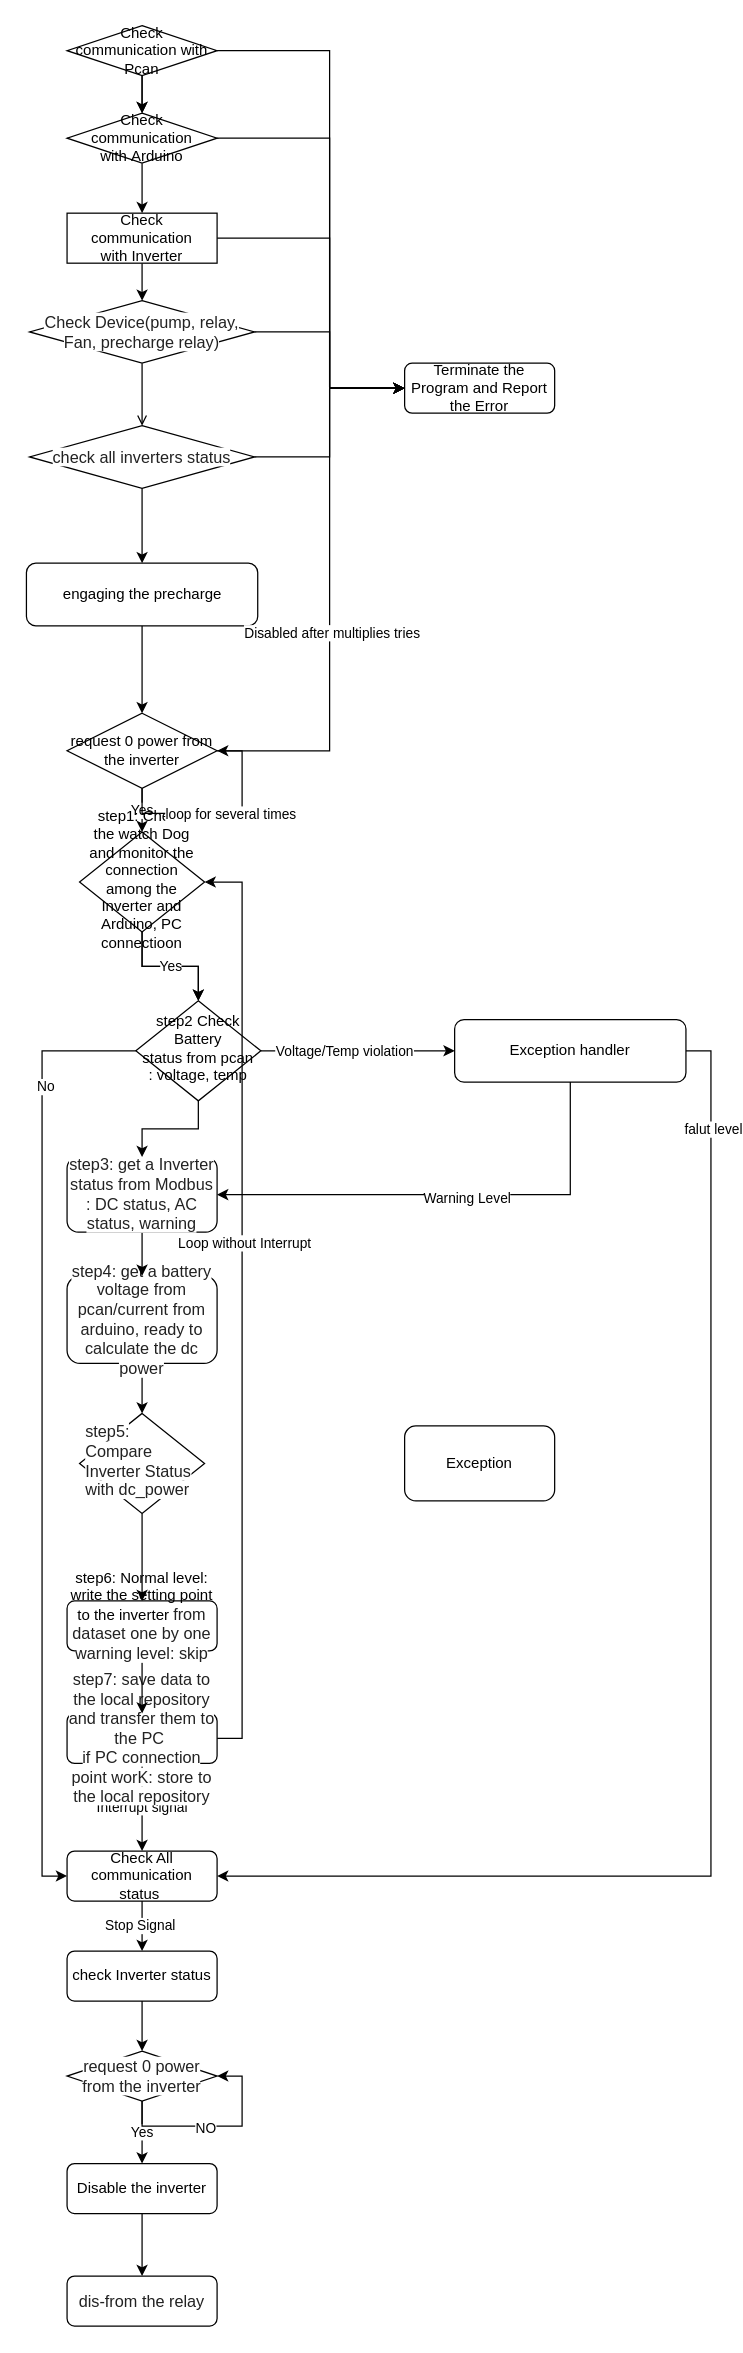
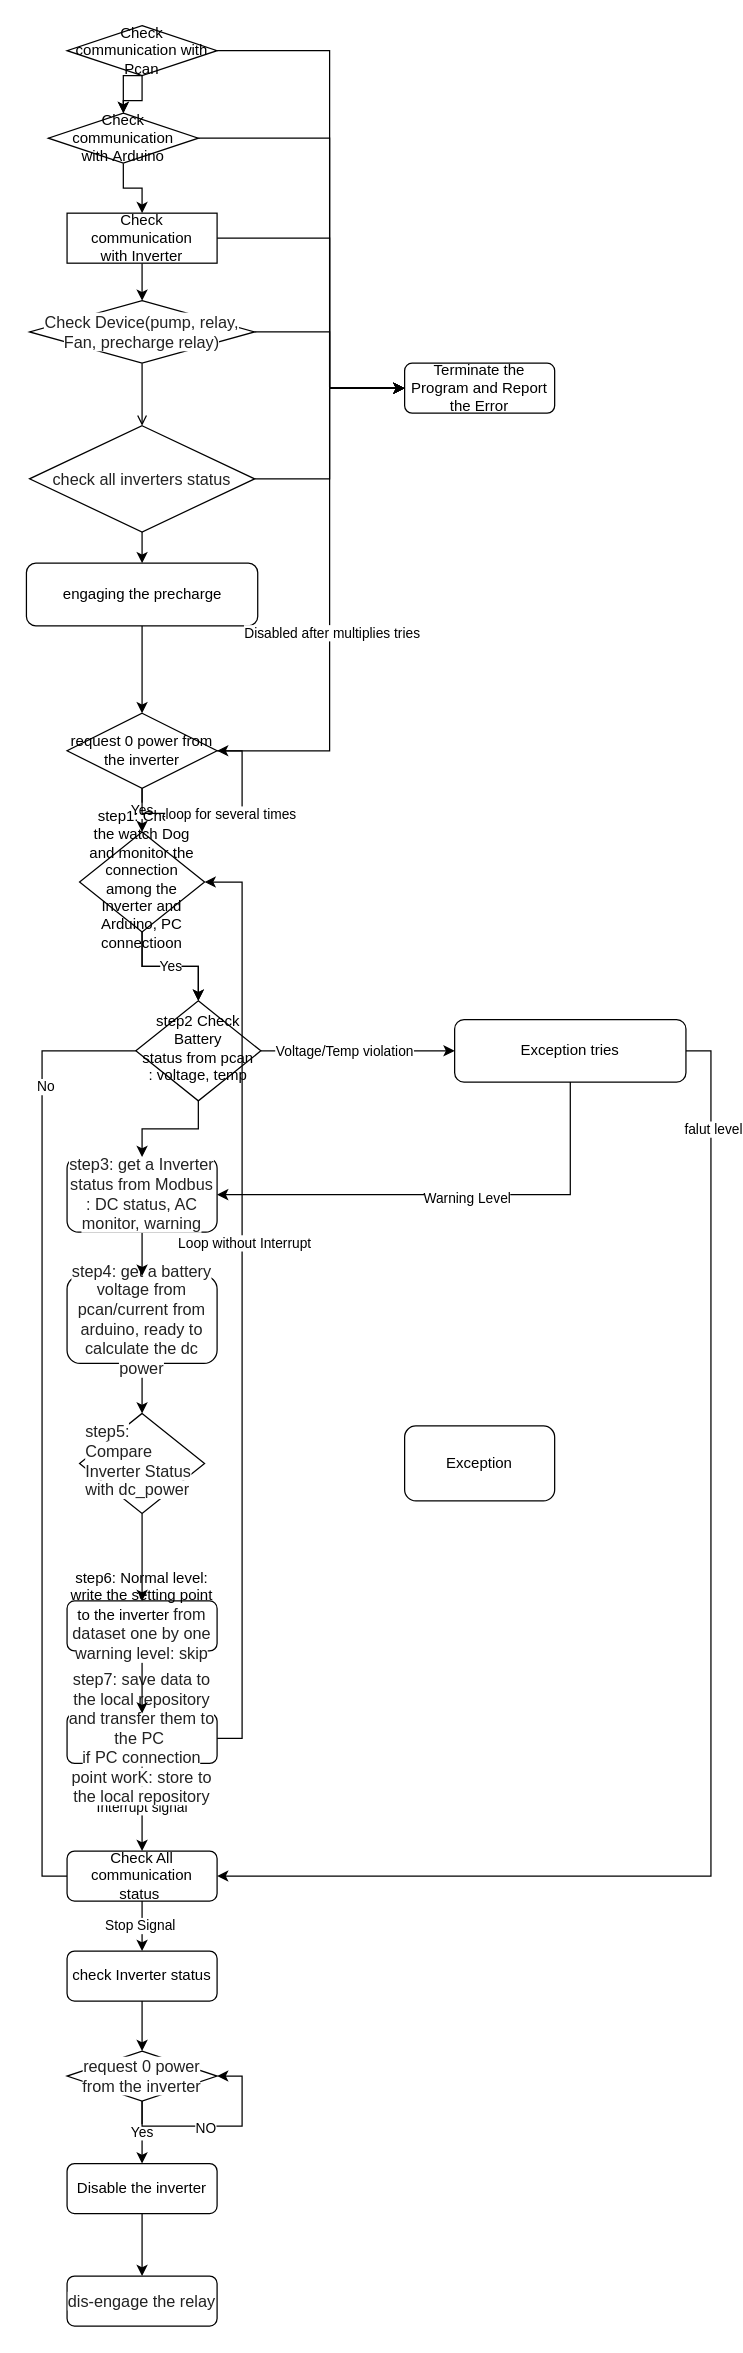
node "Check communication with Arduino": moved (142, 138) -> (123, 138)
node "check all inverters status": size 225x63 -> 225x106
node "Exception handler": label "Exception handler" -> "Exception tries"
node "step3: get a Inverter status from Modbus : DC status, AC status, warning": label "step3: get a Inverter status from Modbus : DC status, AC status, warning" -> "step3: get a Inverter status from Modbus : DC status, AC monitor, warning"
edge "step2 Check Battery status from pcan : voltage, temp" -> "Check All communication status": arrowhead classic -> none
node "dis-from the relay": label "dis-from the relay" -> "dis-engage the relay"
